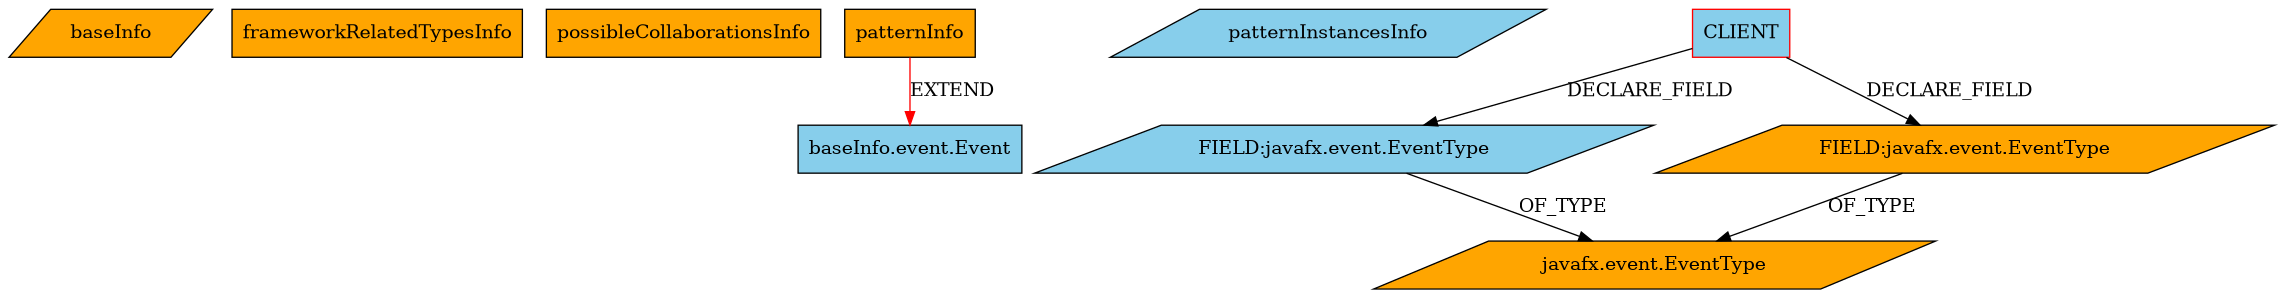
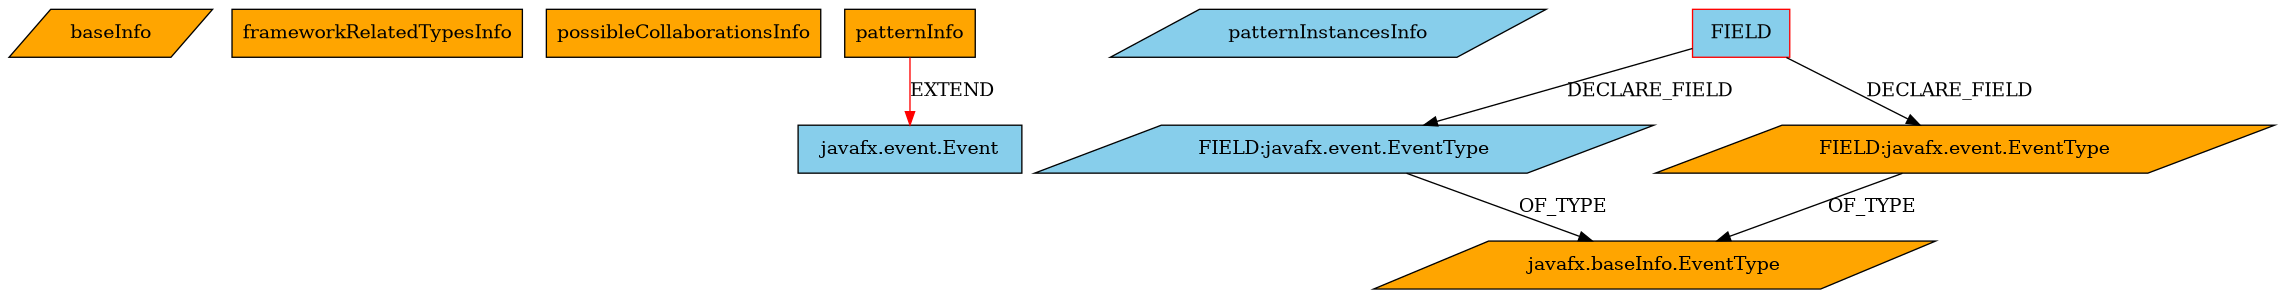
node "CLIENT": label "CLIENT" -> "FIELD"
node "baseInfo.event.Event": label "baseInfo.event.Event" -> "javafx.event.Event"
node "javafx.event.EventType": label "javafx.event.EventType" -> "javafx.baseInfo.EventType"
